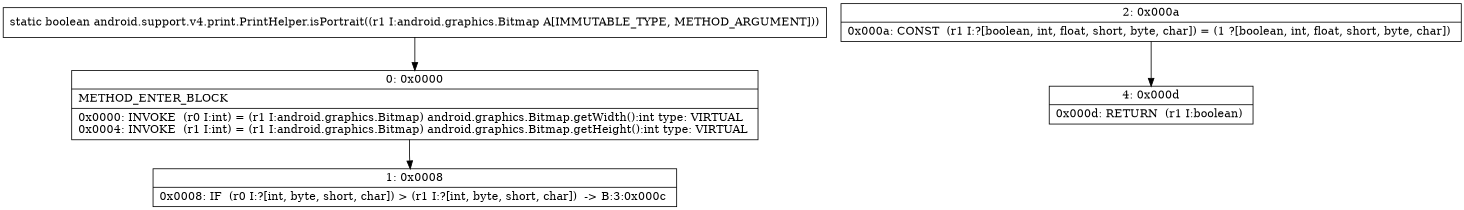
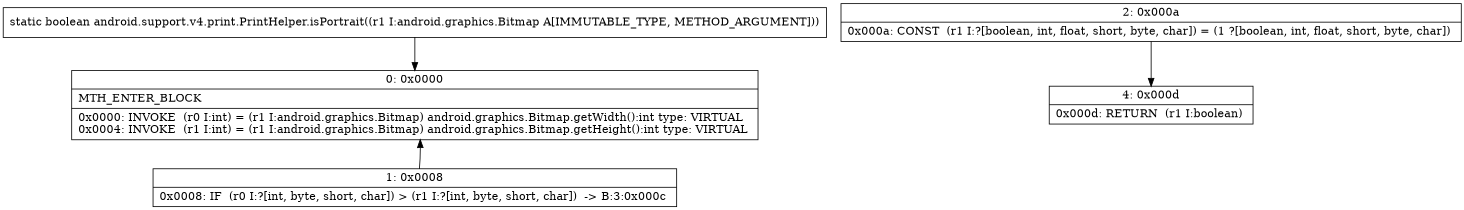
node "0: 0x0000": text "METHOD_ENTER_BLOCK" -> "MTH_ENTER_BLOCK"
edge "0: 0x0000" -> "1: 0x0008": reversed
